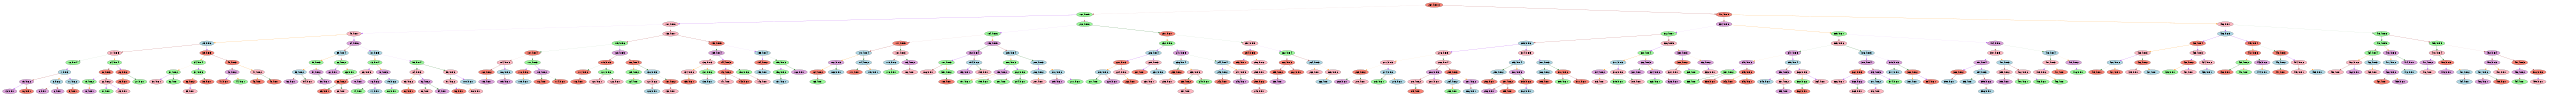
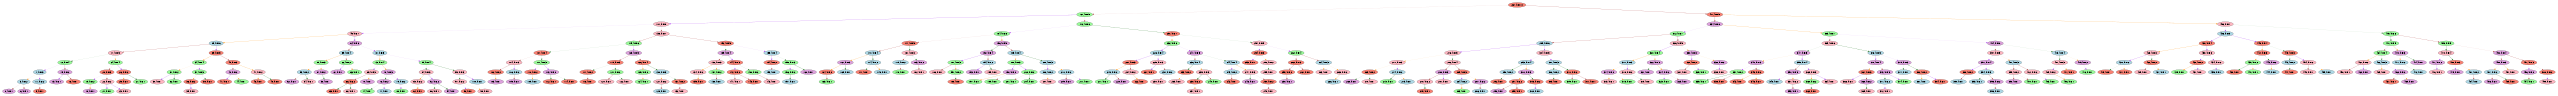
edge "7, h = 3" -> "15, h = 2": now "12, h = 4" -> "15, h = 2"
